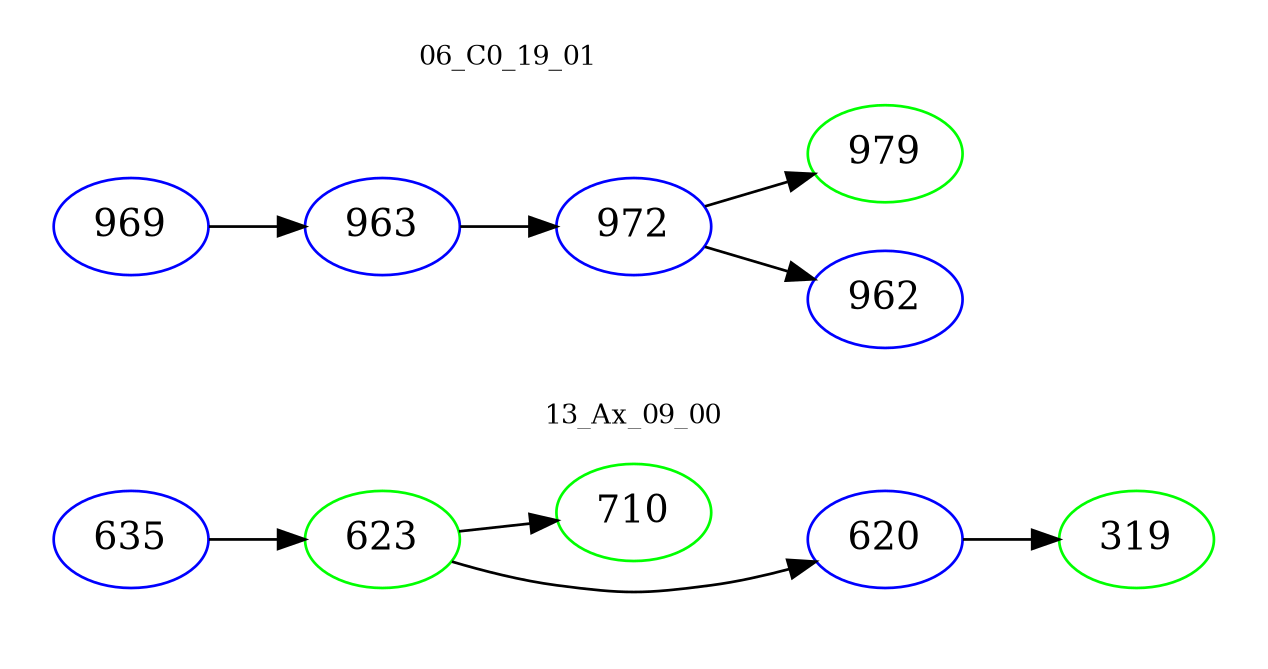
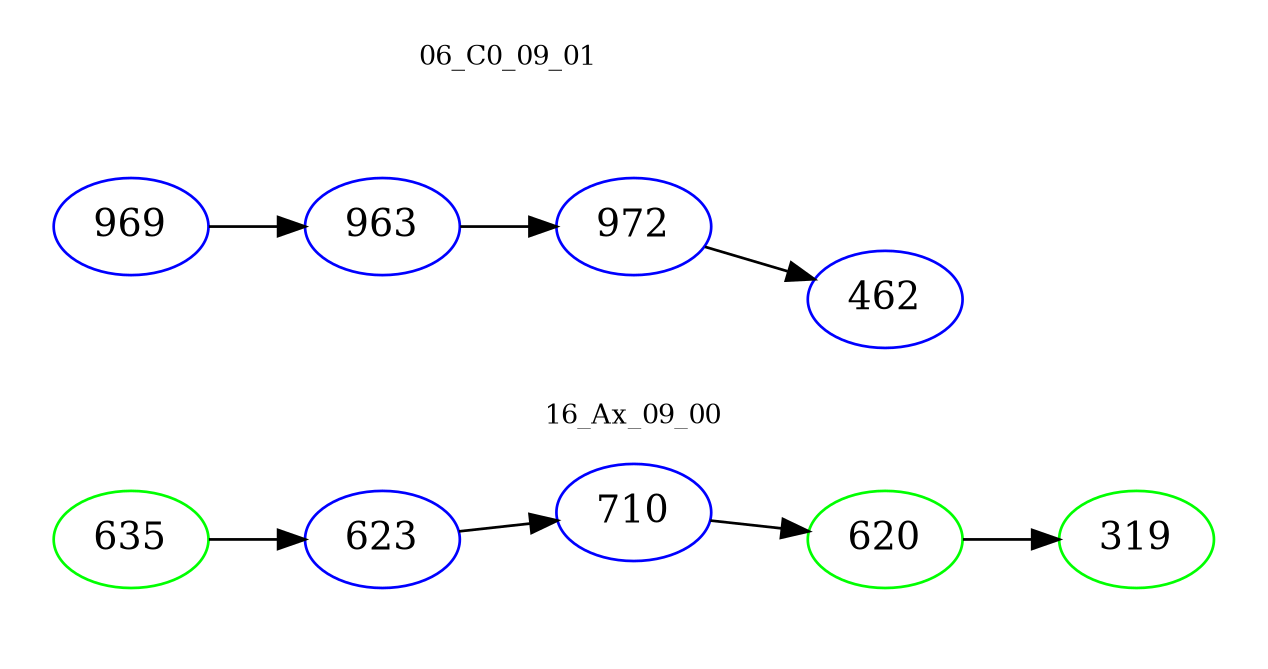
cluster "06_C0_19_01": label "06_C0_19_01" -> "06_C0_09_01"
node "979": removed
node "962": label "962" -> "462"
cluster "13_Ax_09_00": label "13_Ax_09_00" -> "16_Ax_09_00"
node "710": color green -> blue
node "635": color blue -> green
node "623": color green -> blue
node "620": color blue -> green
edge "623" -> "620": now "710" -> "620"
